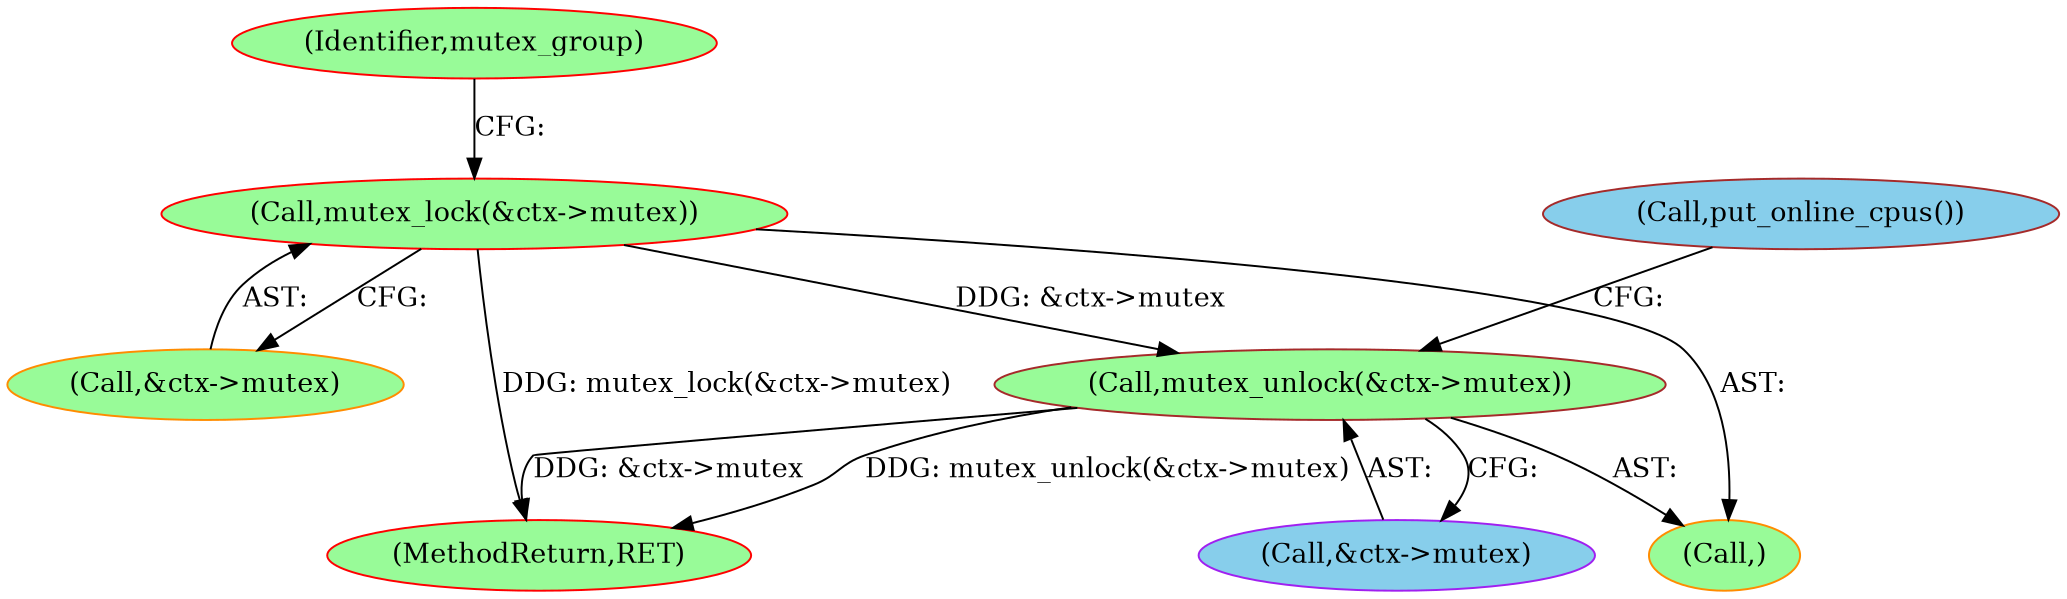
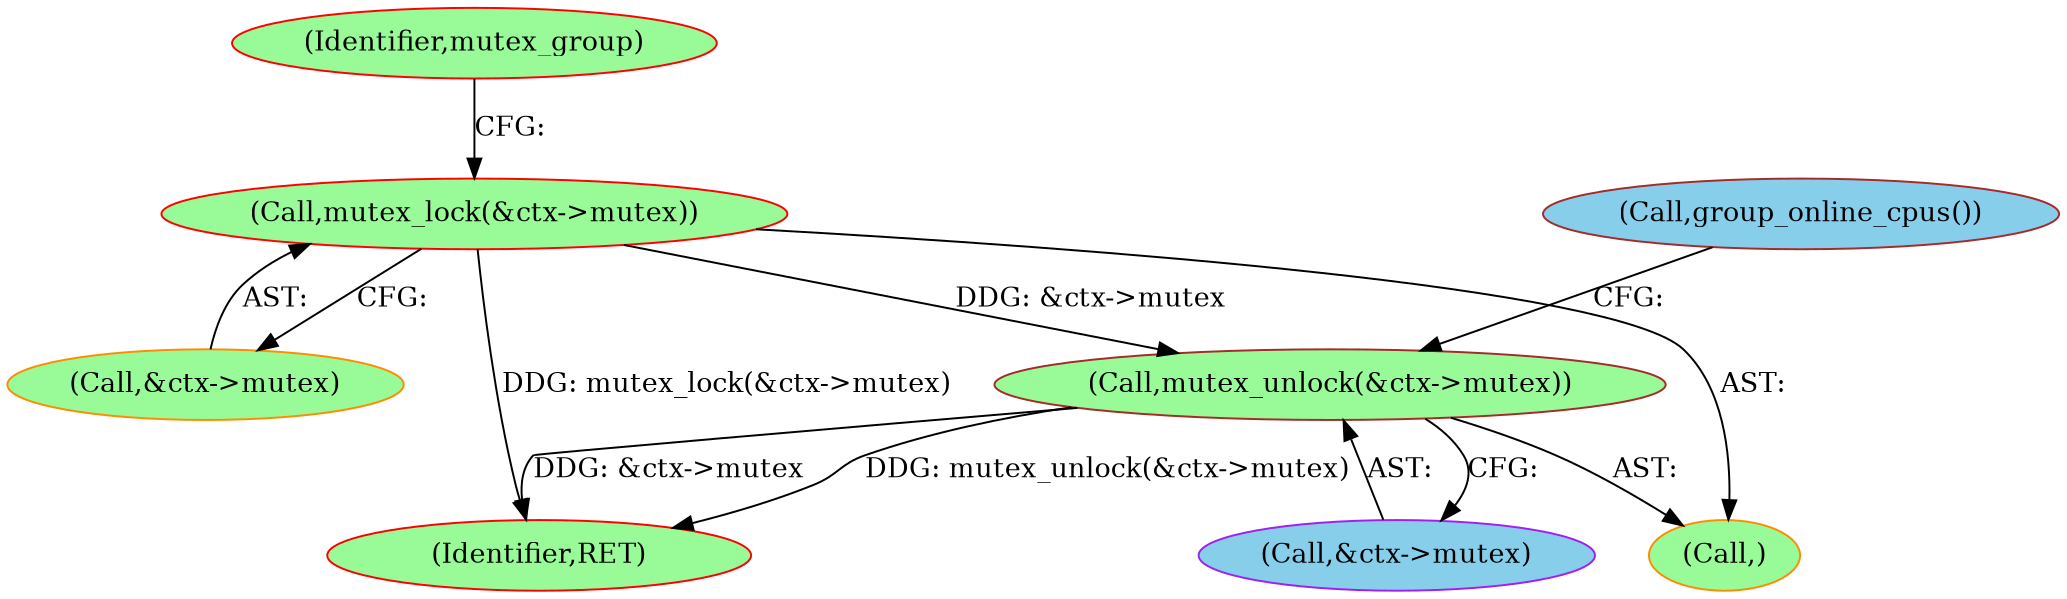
node "(Call,put_online_cpus())": label "(Call,put_online_cpus())" -> "(Call,group_online_cpus())"
node "(MethodReturn,RET)": label "(MethodReturn,RET)" -> "(Identifier,RET)"
